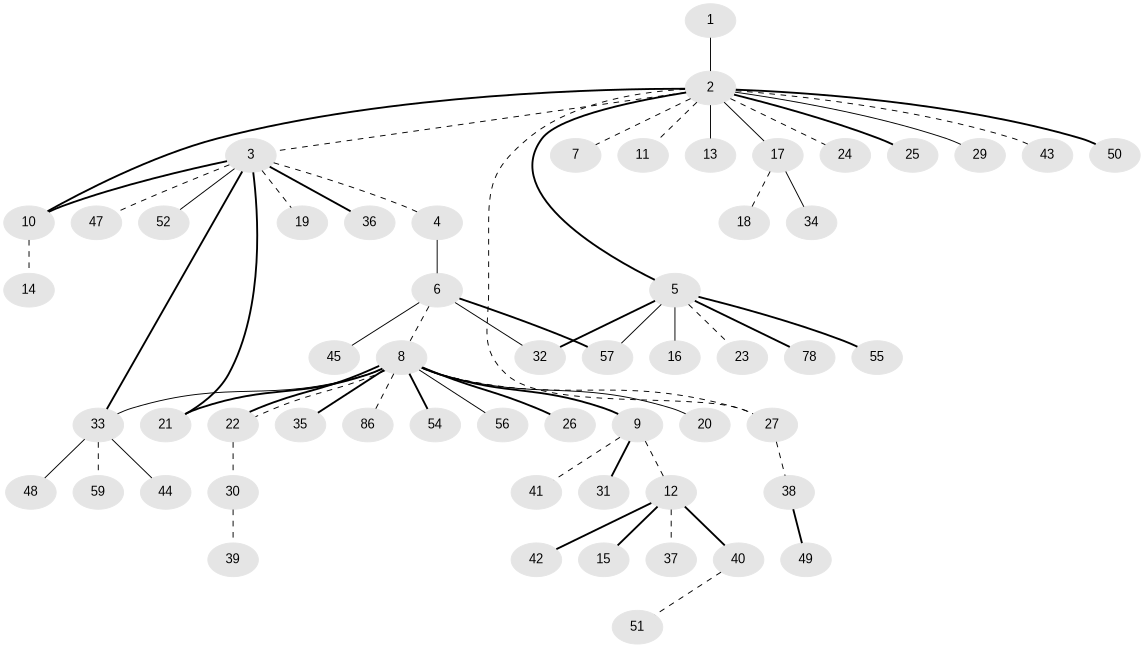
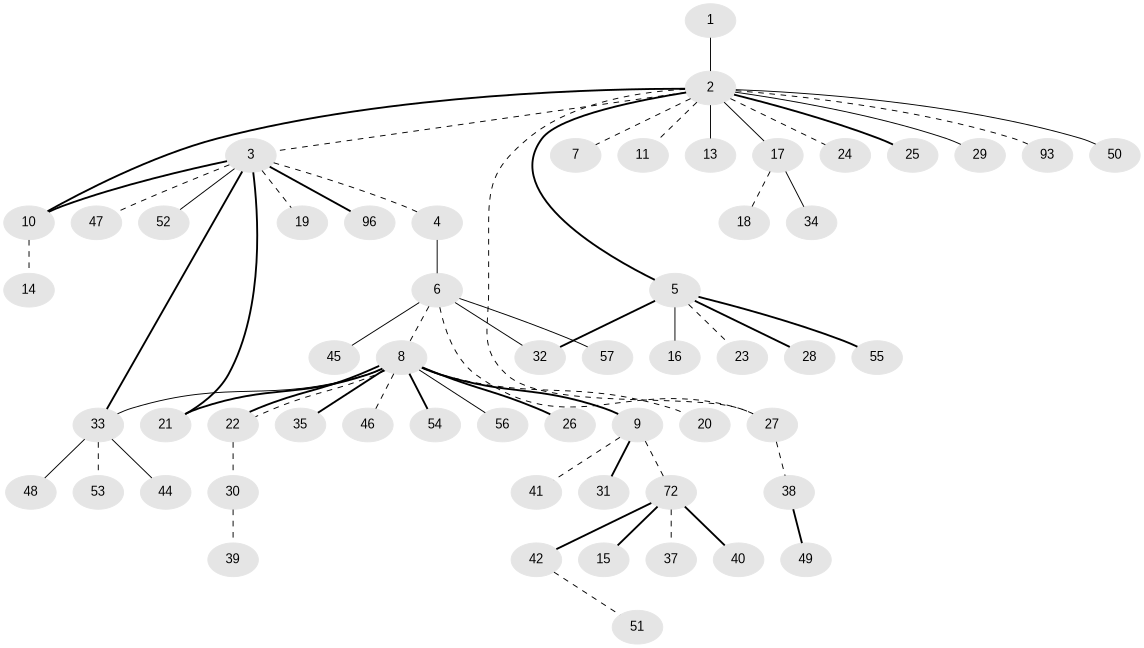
edge "2" -- "50": style bold -> solid
node "43": label "43" -> "93"
node "36": label "36" -> "96"
edge "6" -- "57": style bold -> solid
edge "5" -- "57": removed
node "78": label "78" -> "28"
edge "8" -- "20": style solid -> dashed
edge "8" -- "27": now "6" -- "27"
node "86": label "86" -> "46"
node "59": label "59" -> "53"
node "12": label "12" -> "72"
edge "40" -- "51": now "42" -- "51"
